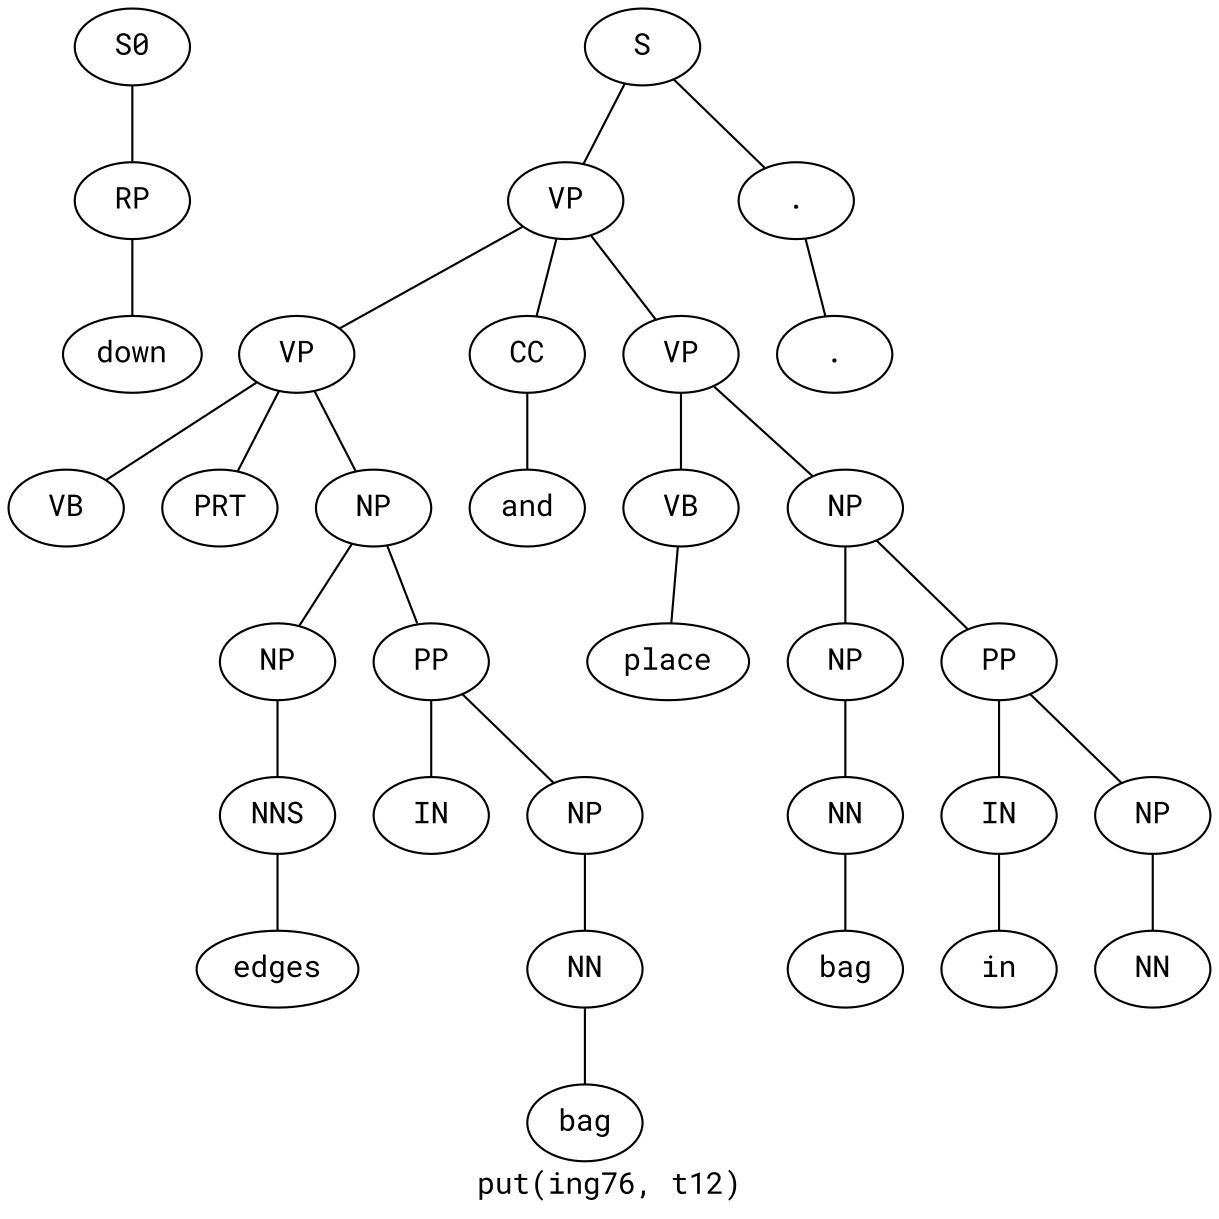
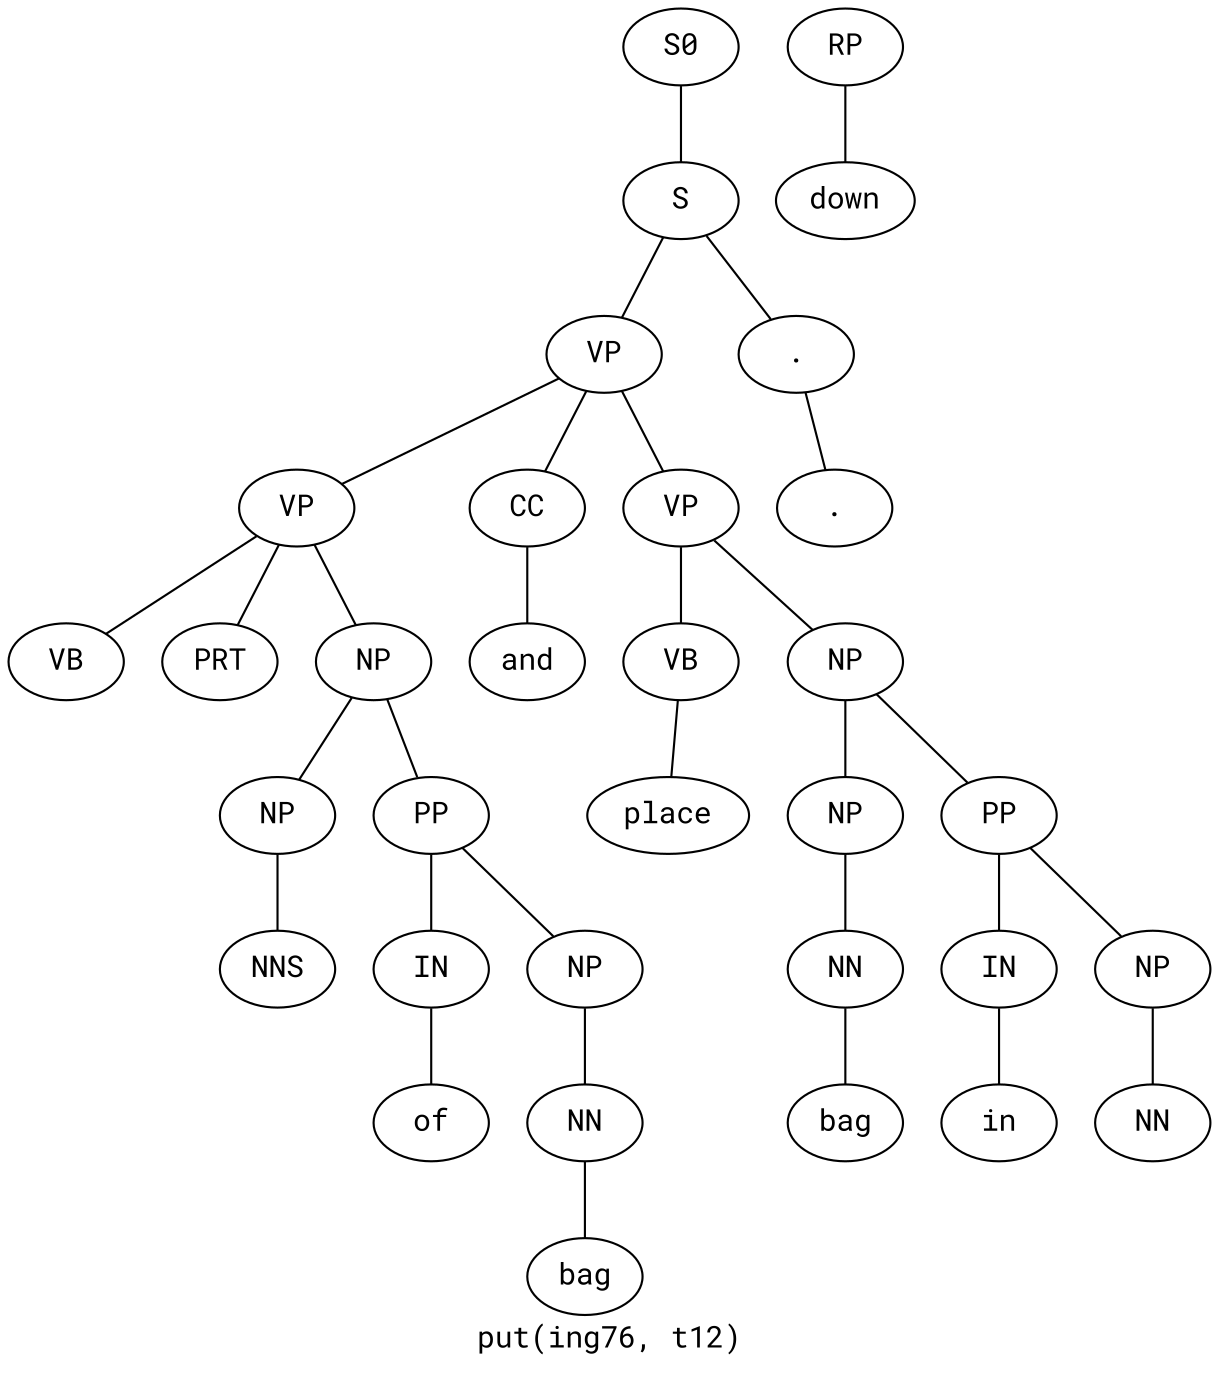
edge "S0" -- "RP": now "S0" -- "S"
node "edges": removed
node "of": added
